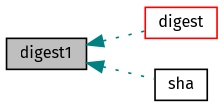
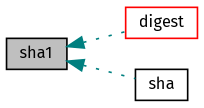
node "digest1": label "digest1" -> "sha1"
